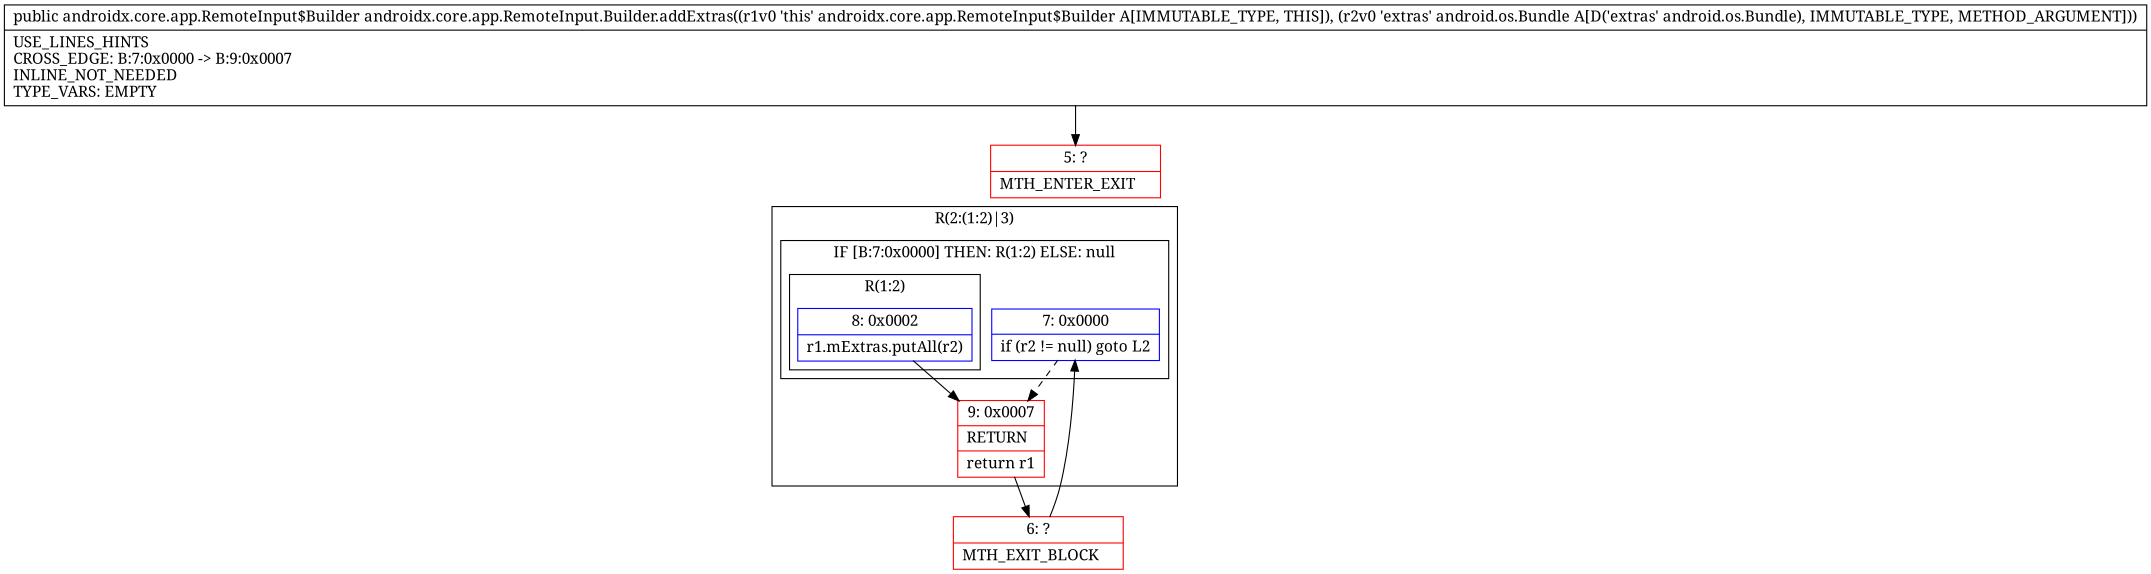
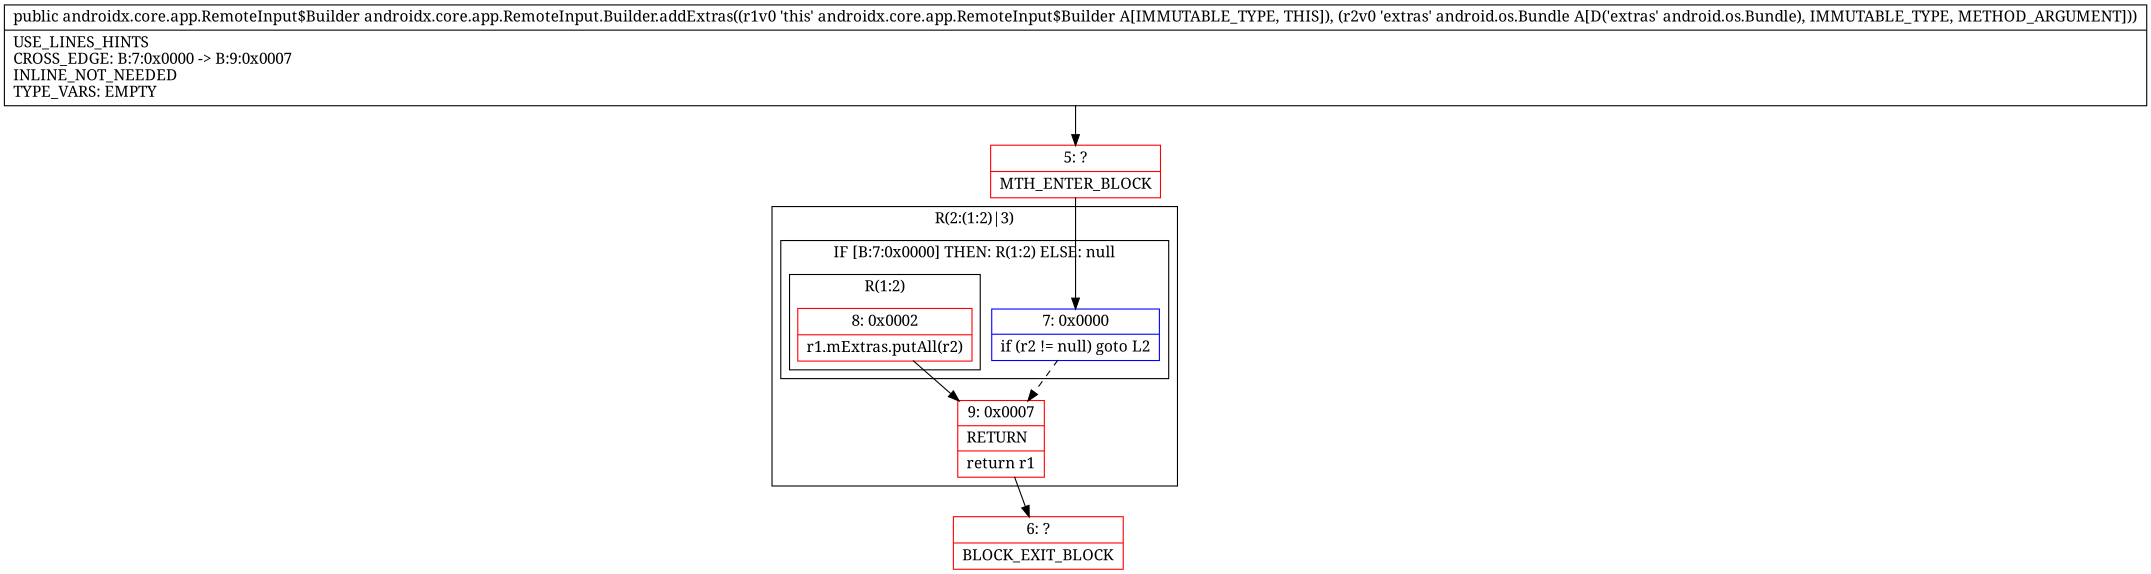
node "5: ?": text "MTH_ENTER_EXIT" -> "MTH_ENTER_BLOCK"
node "8: 0x0002": color blue -> red
edge "6: ?" -> "7: 0x0000": now "5: ?" -> "7: 0x0000"
node "6: ?": text "MTH_EXIT_BLOCK" -> "BLOCK_EXIT_BLOCK"
